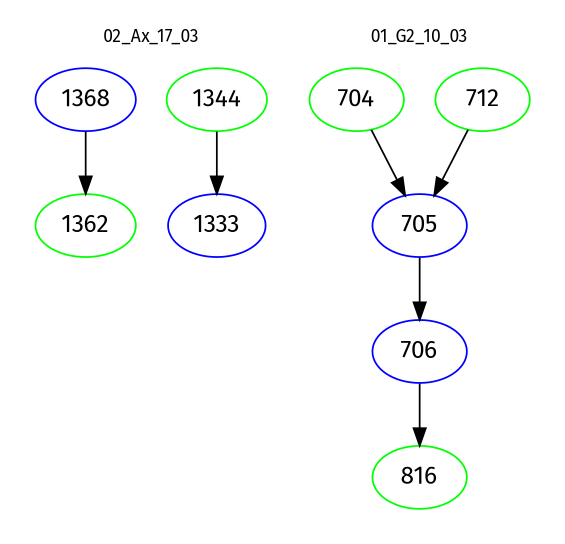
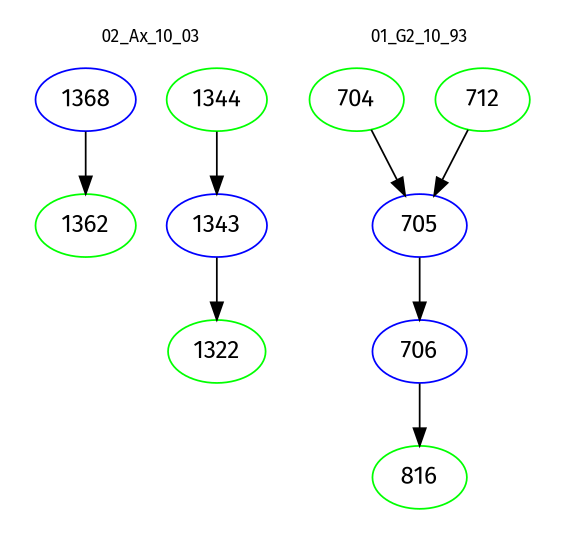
cluster "02_Ax_17_03": label "02_Ax_17_03" -> "02_Ax_10_03"
cluster "01_G2_10_03": label "01_G2_10_03" -> "01_G2_10_93"
node "1333": label "1333" -> "1343"
node "1322": added
